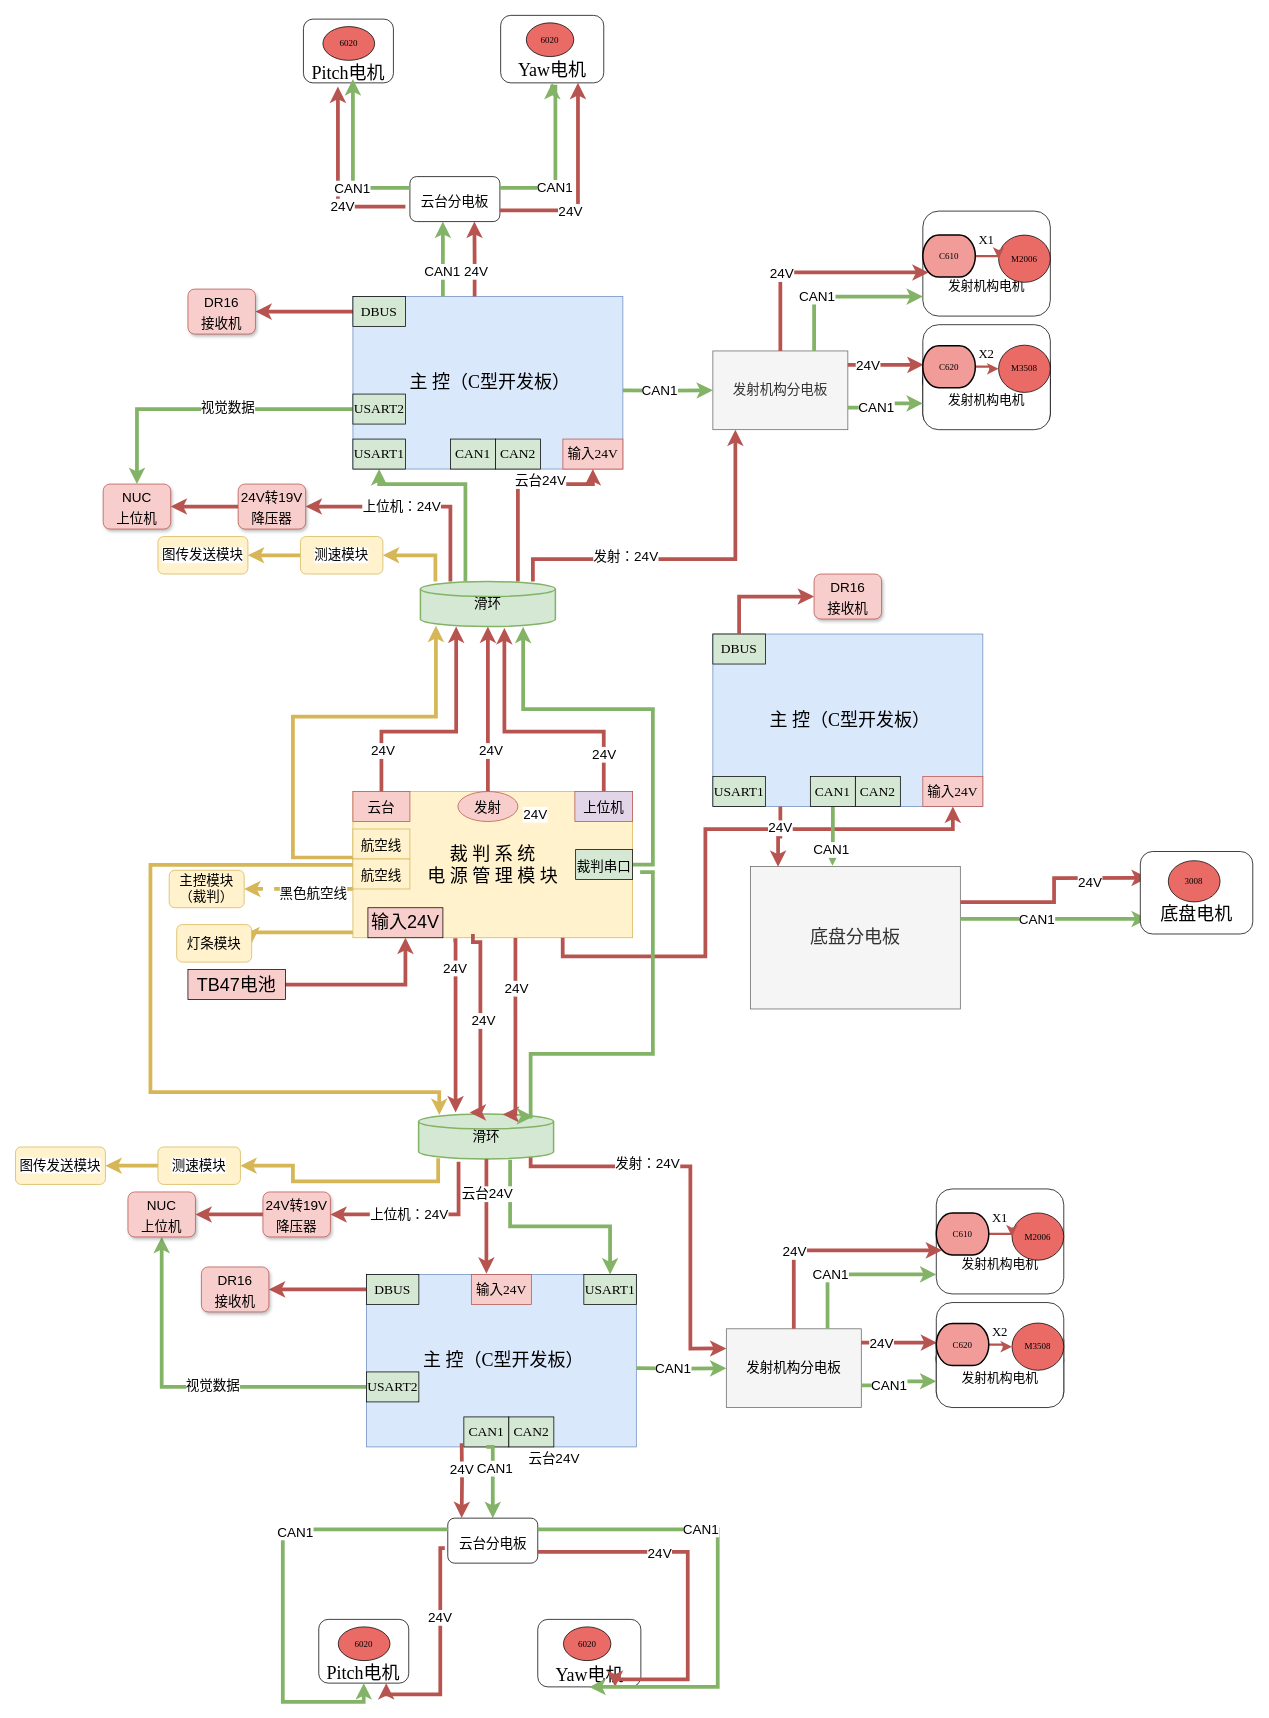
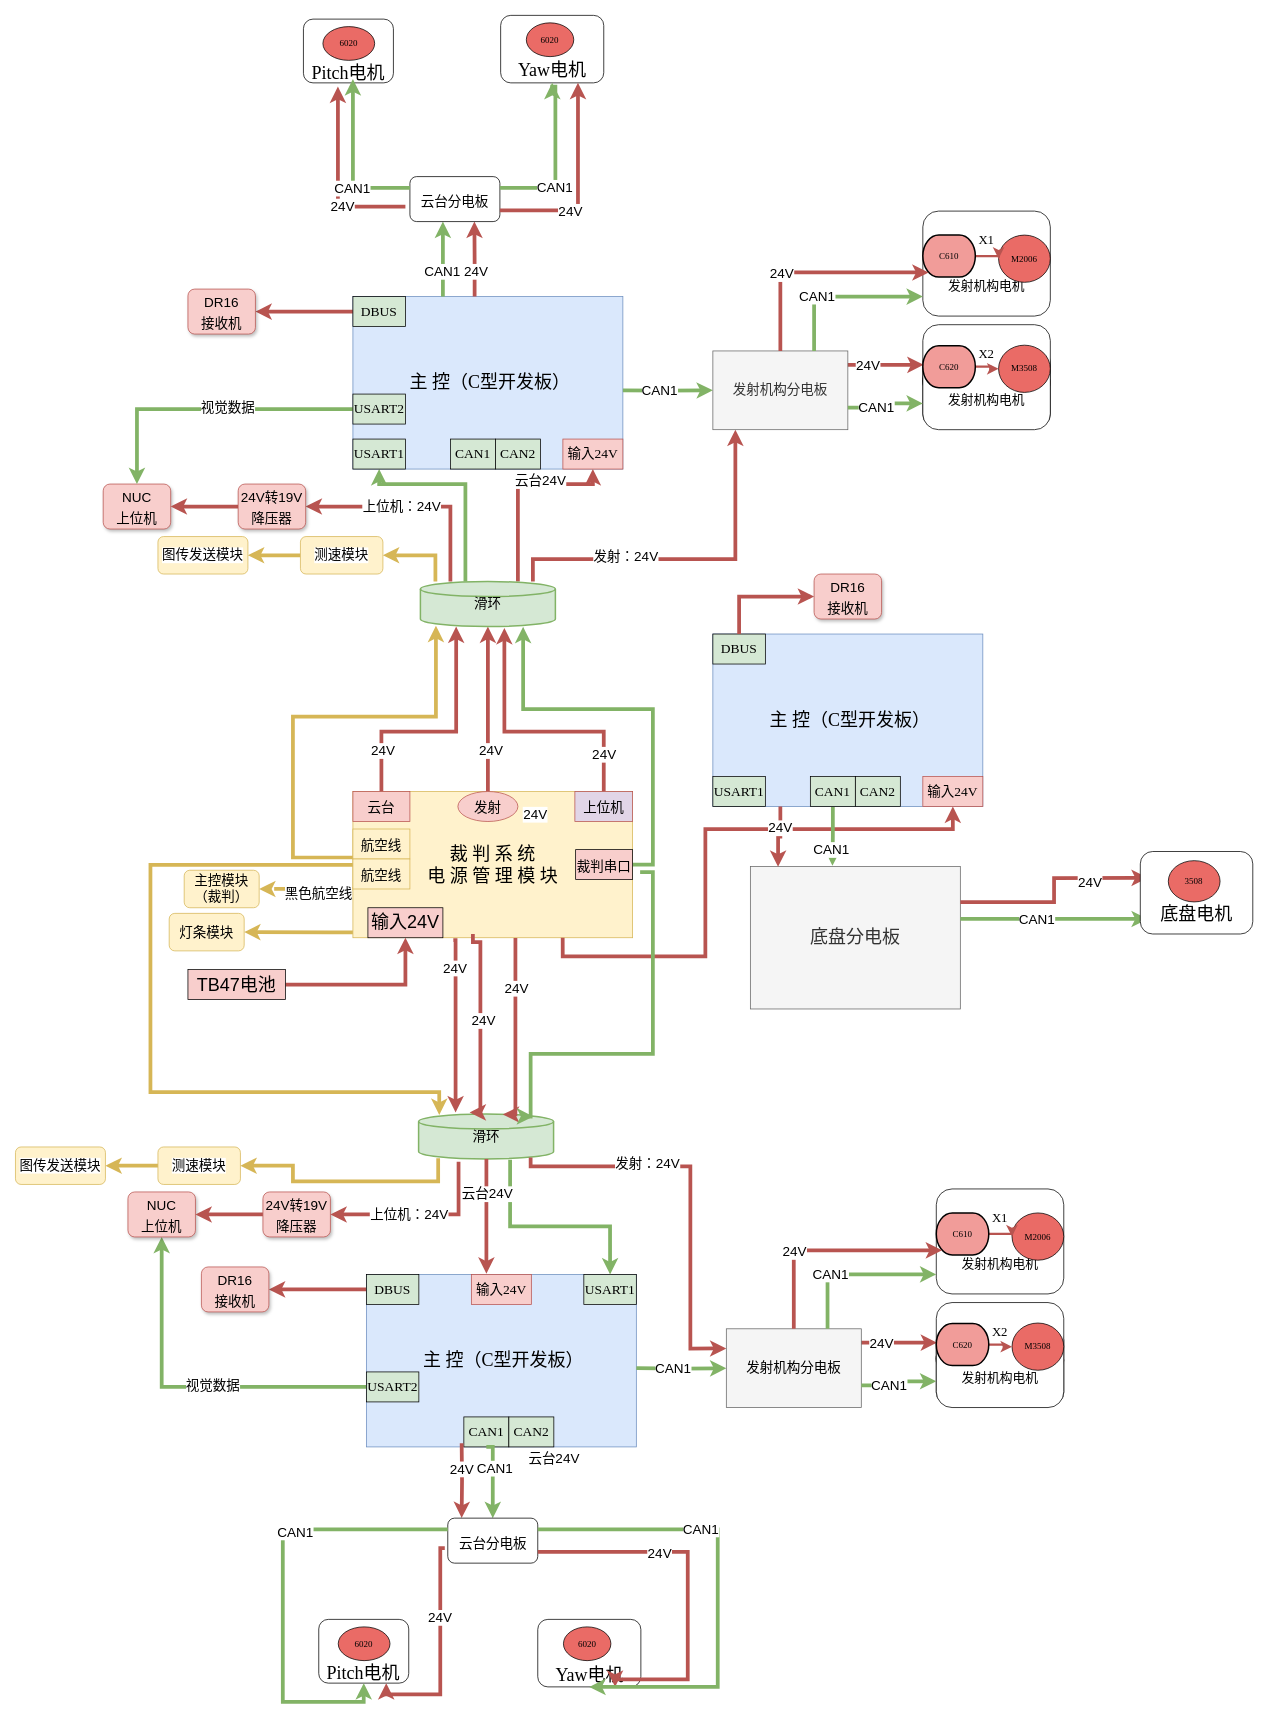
node "裁判串口": fillcolor #d5e8d4 -> #f8cecc
node "3008": label "3008" -> "3508"
node "主控模块（裁判）": moved (207, 889) -> (222, 889)
node "灯条模块": moved (214, 944) -> (207, 932)
